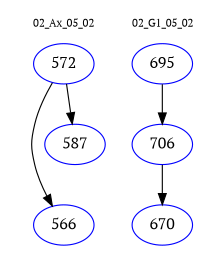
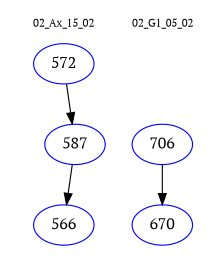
cluster "02_Ax_05_02": label "02_Ax_05_02" -> "02_Ax_15_02"
node "695": removed
edge "572" -> "566": now "587" -> "566"
